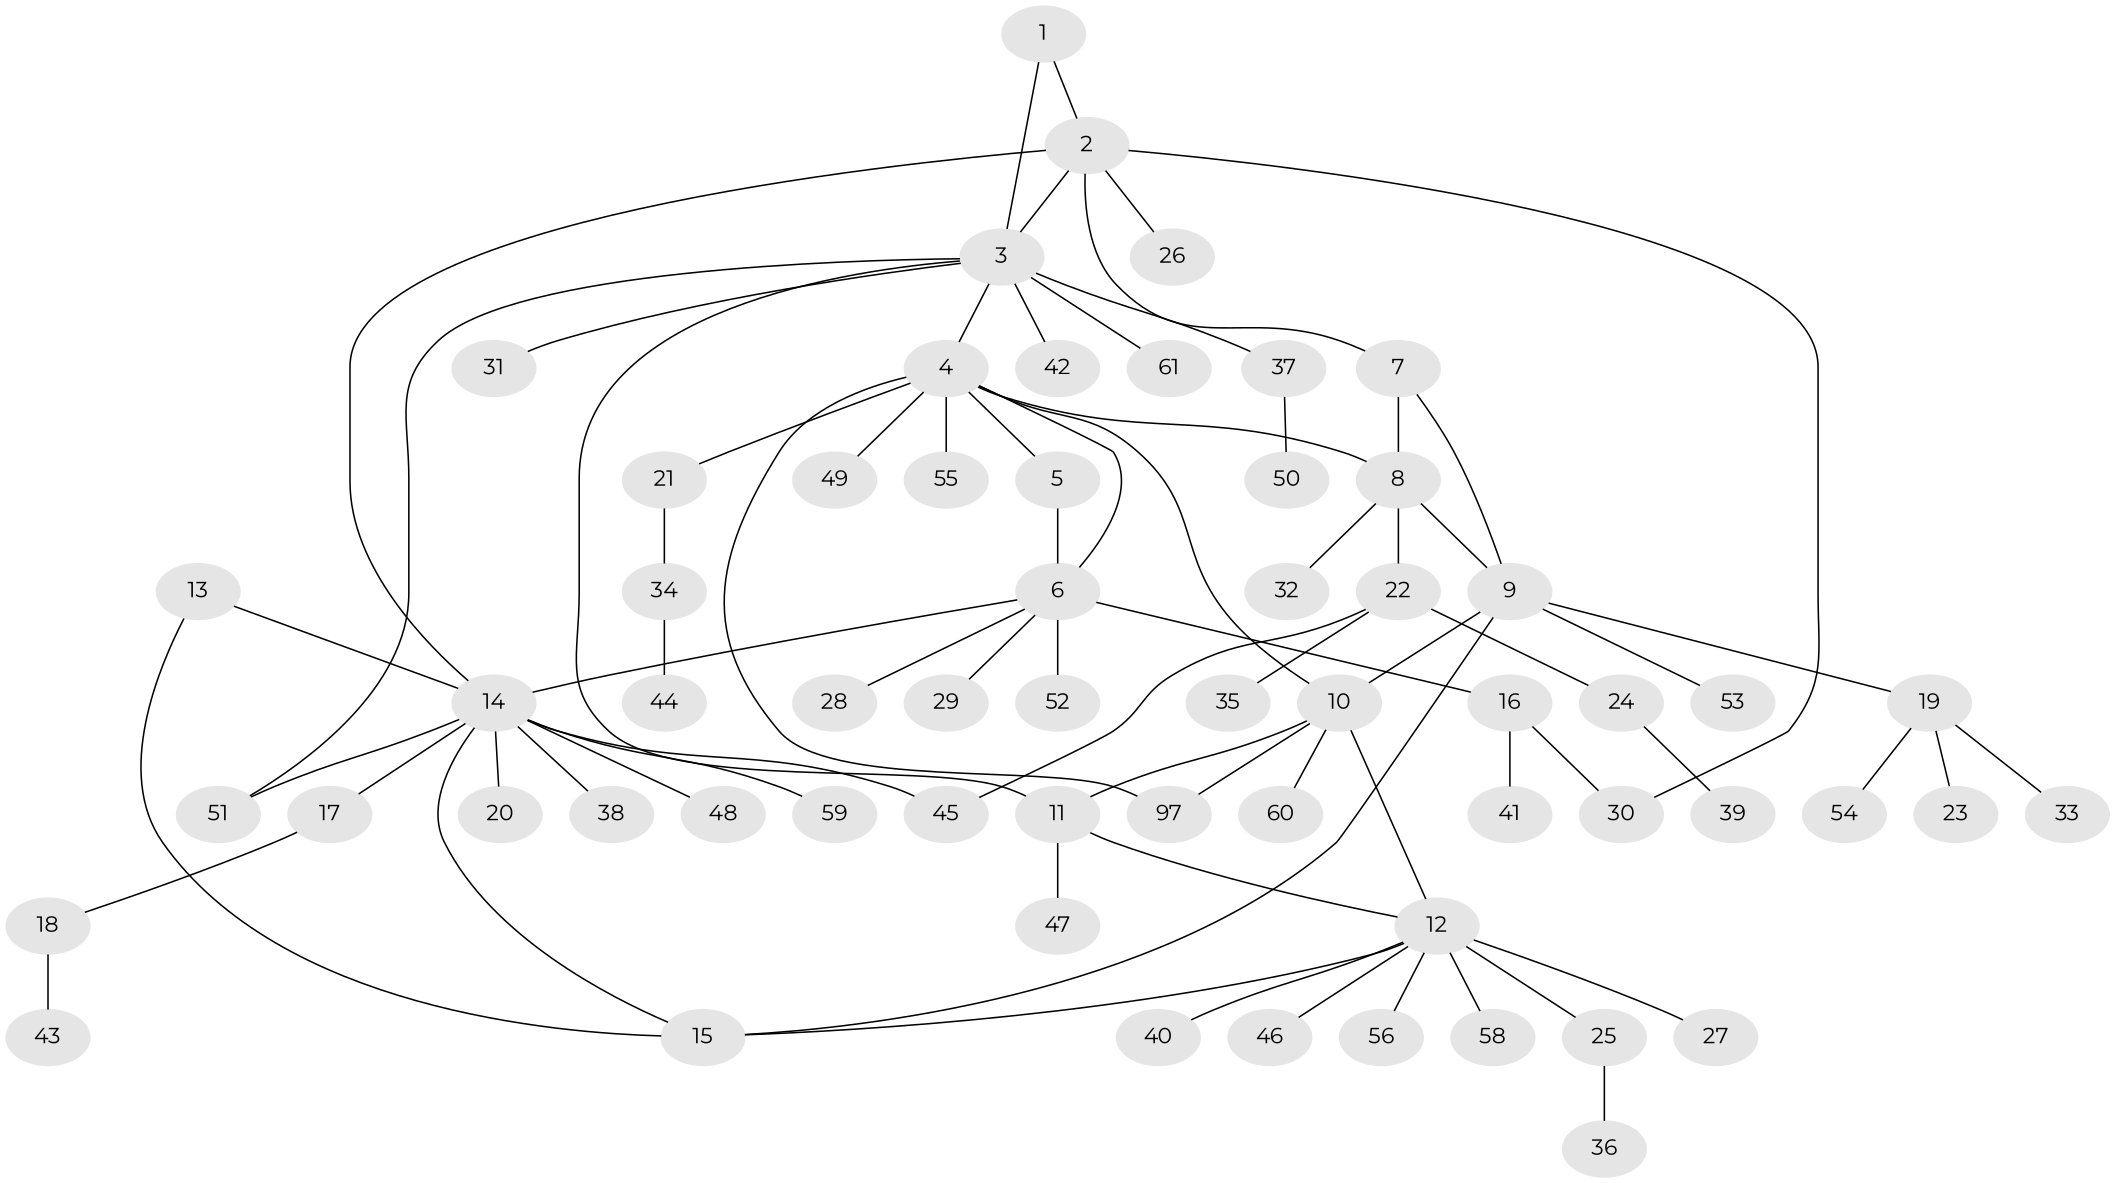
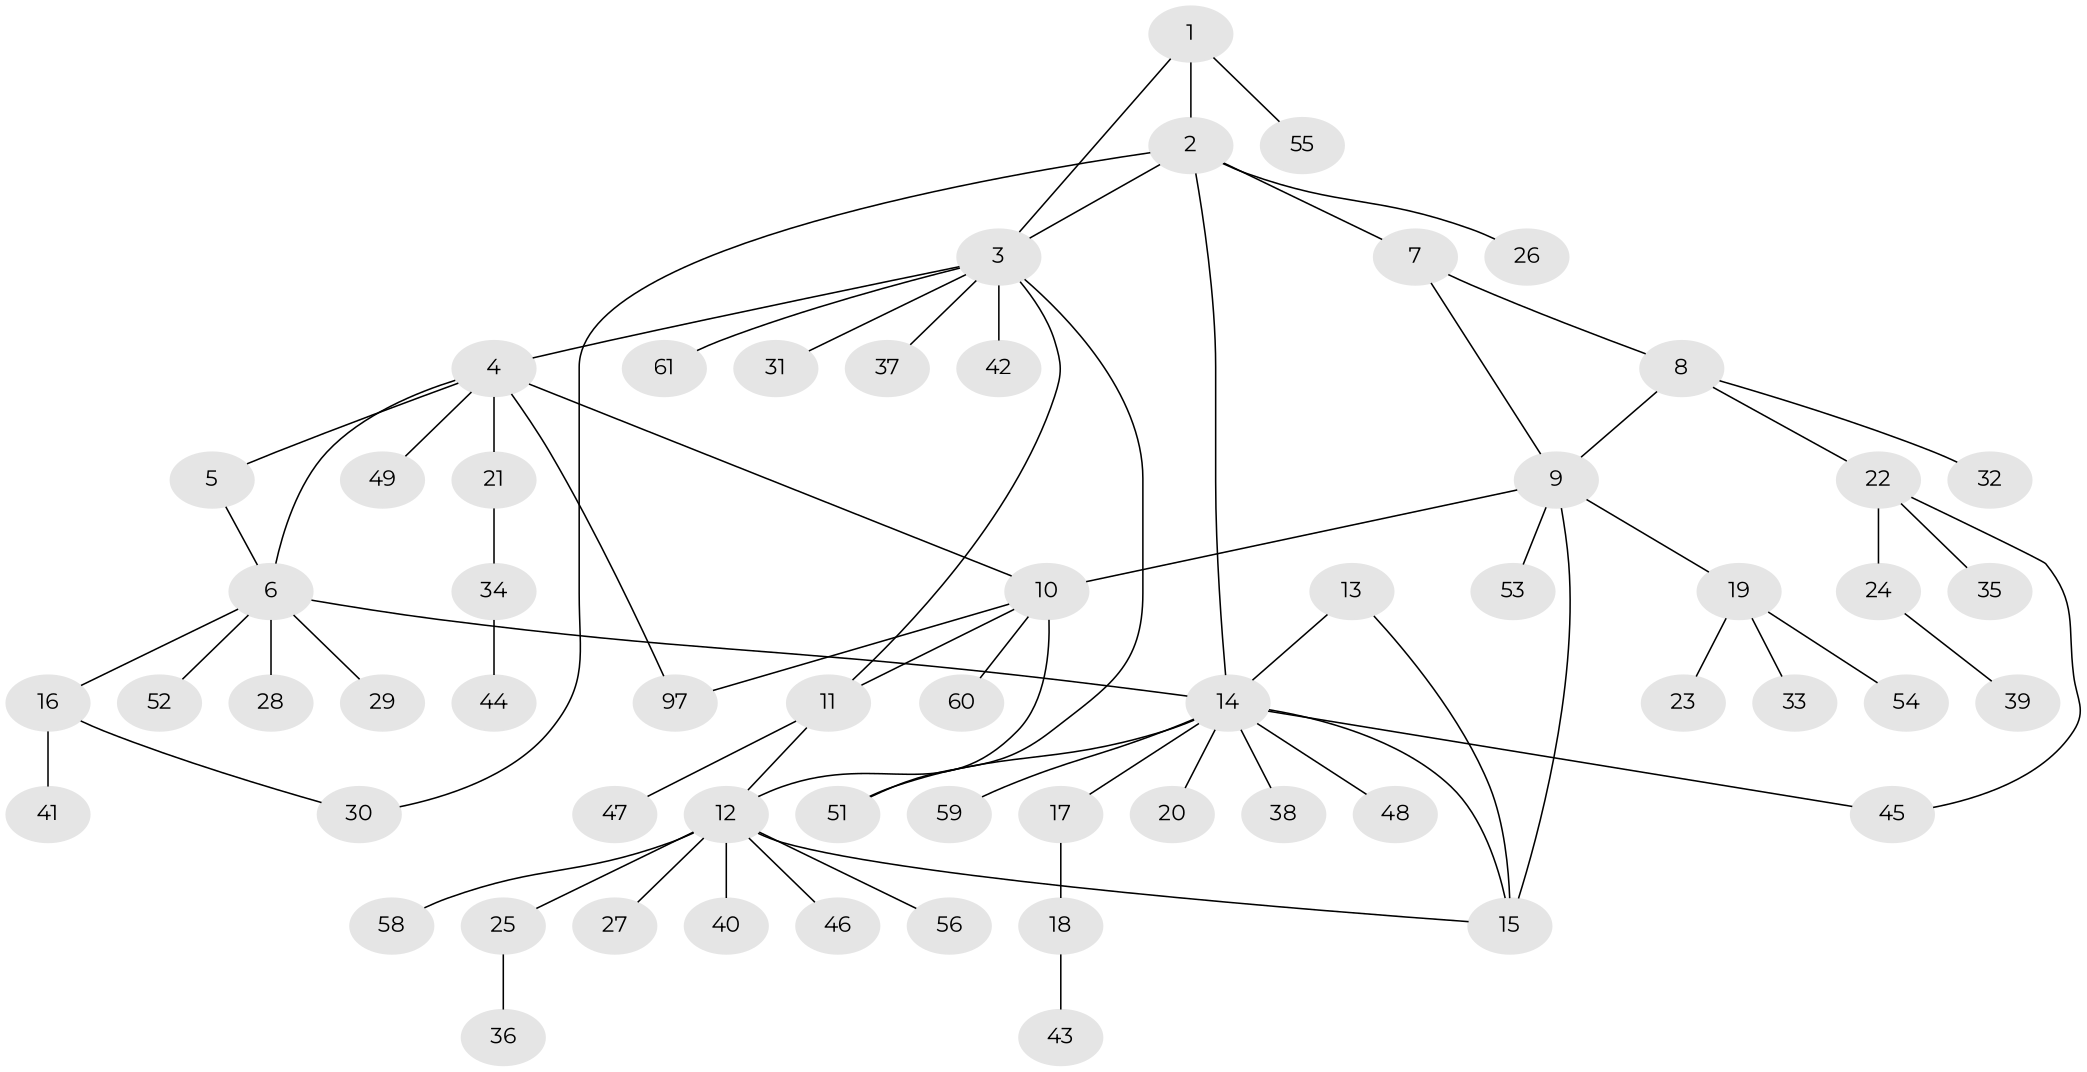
edge "4" -- "55": now "1" -- "55"
edge "4" -- "8": removed
node "50": removed
